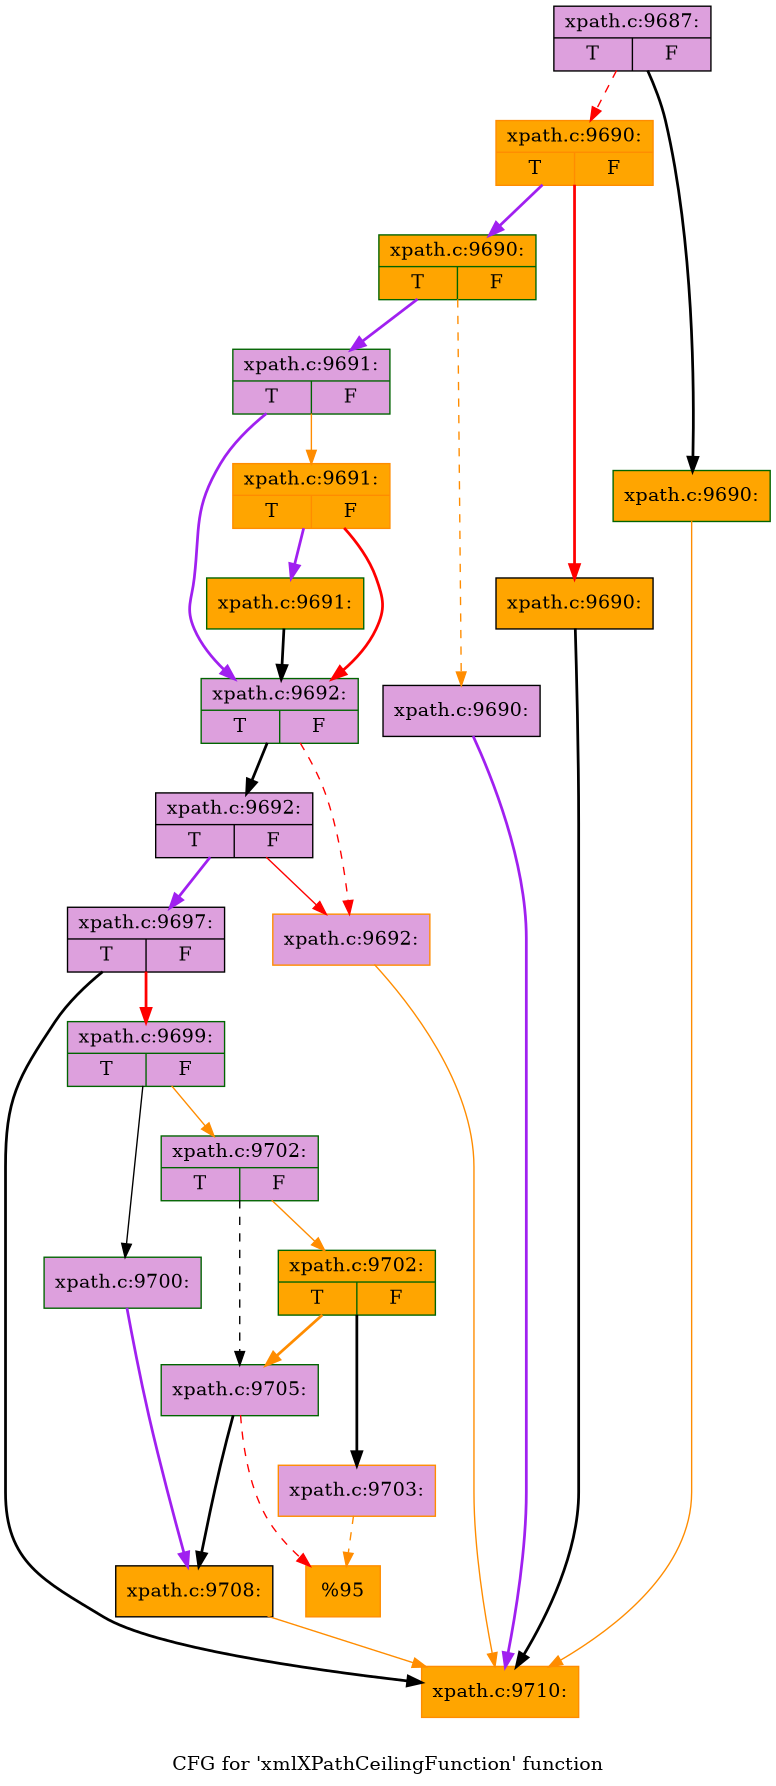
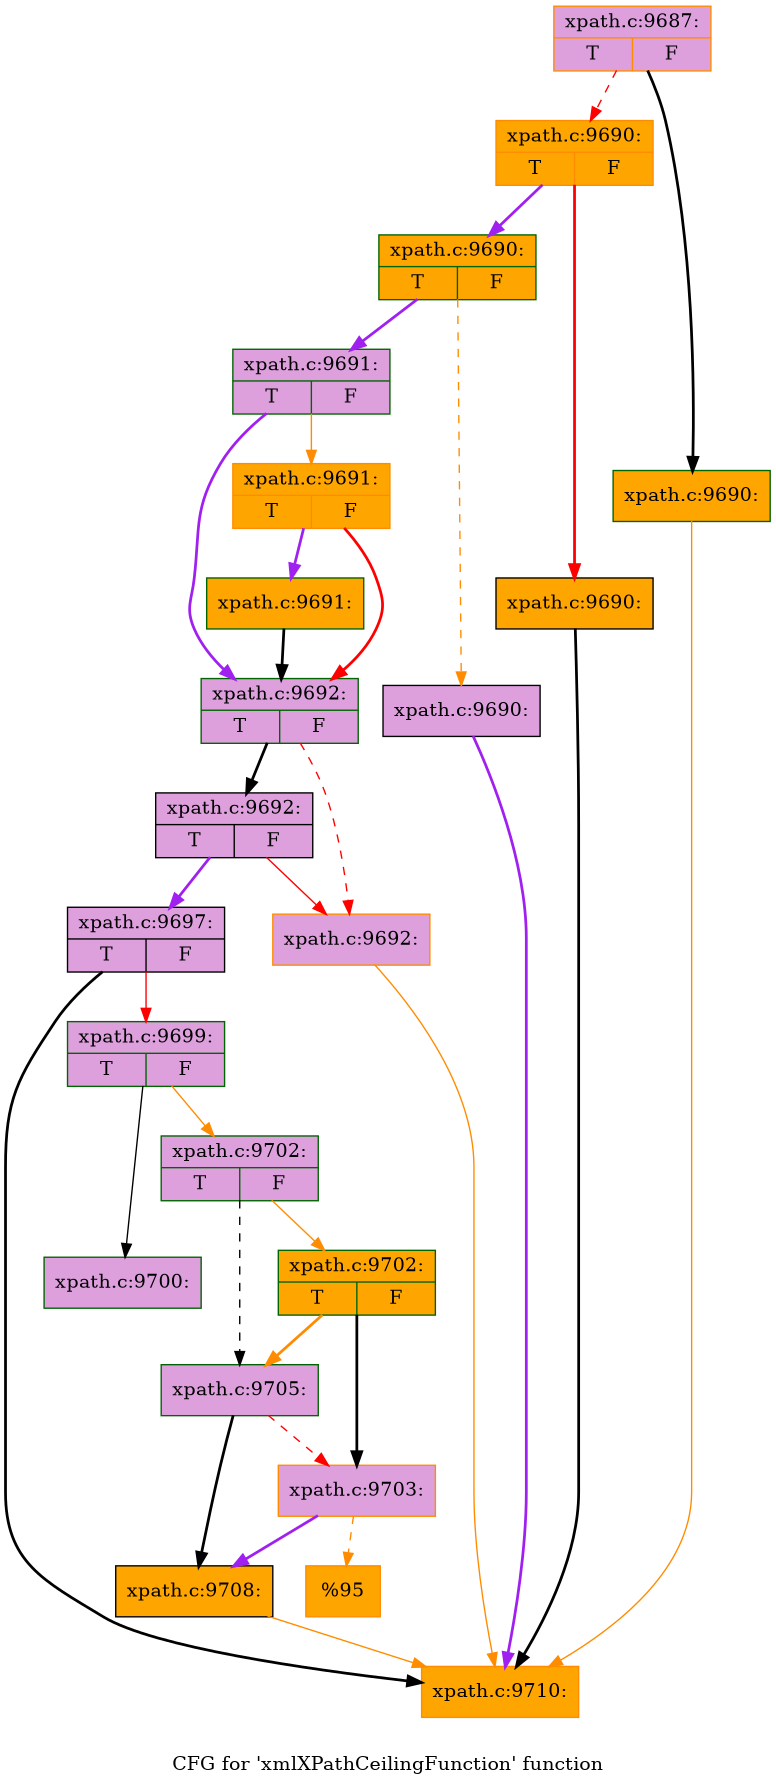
node "xpath.c:9687:": color black -> darkorange
edge "xpath.c:9697:" -> "xpath.c:9699:": style bold -> solid
edge "xpath.c:9700:" -> "xpath.c:9708:": now "xpath.c:9703:" -> "xpath.c:9708:"
edge "xpath.c:9705:" -> "%95": now "xpath.c:9705:" -> "xpath.c:9703:"
